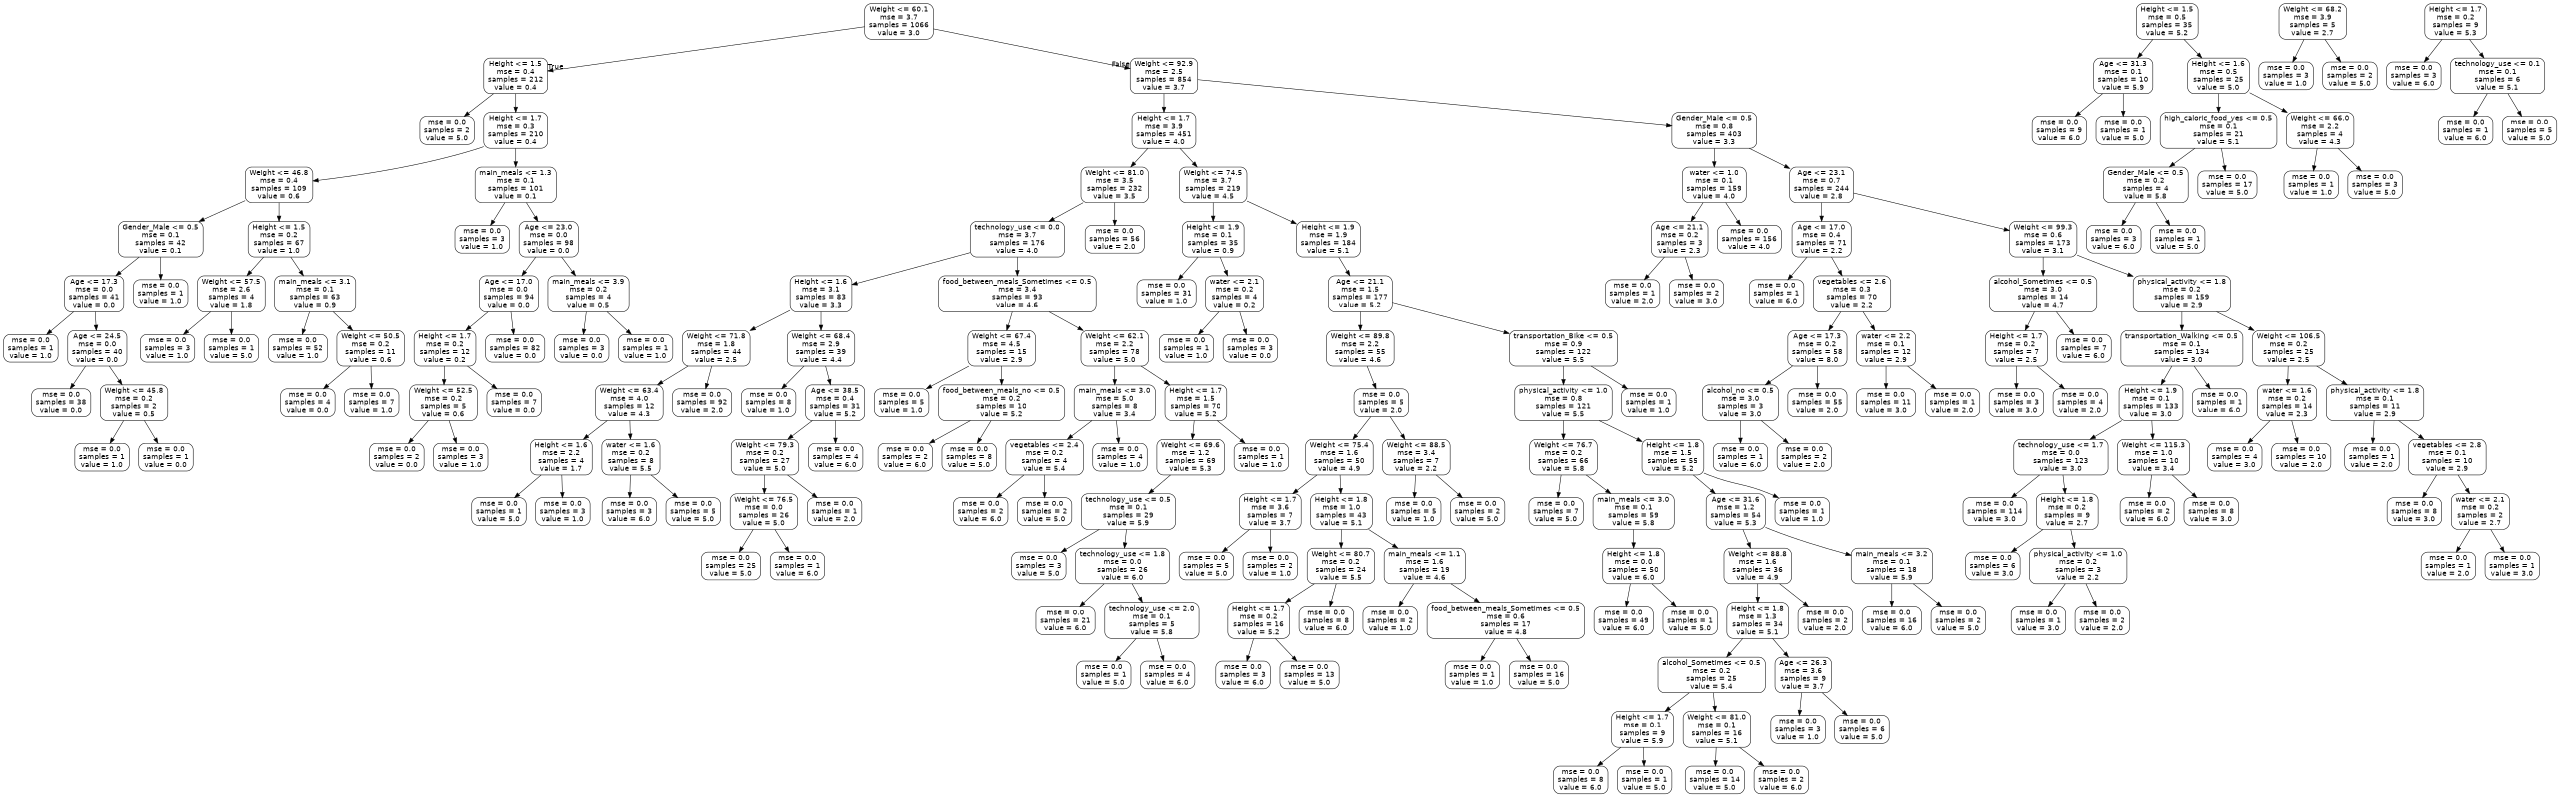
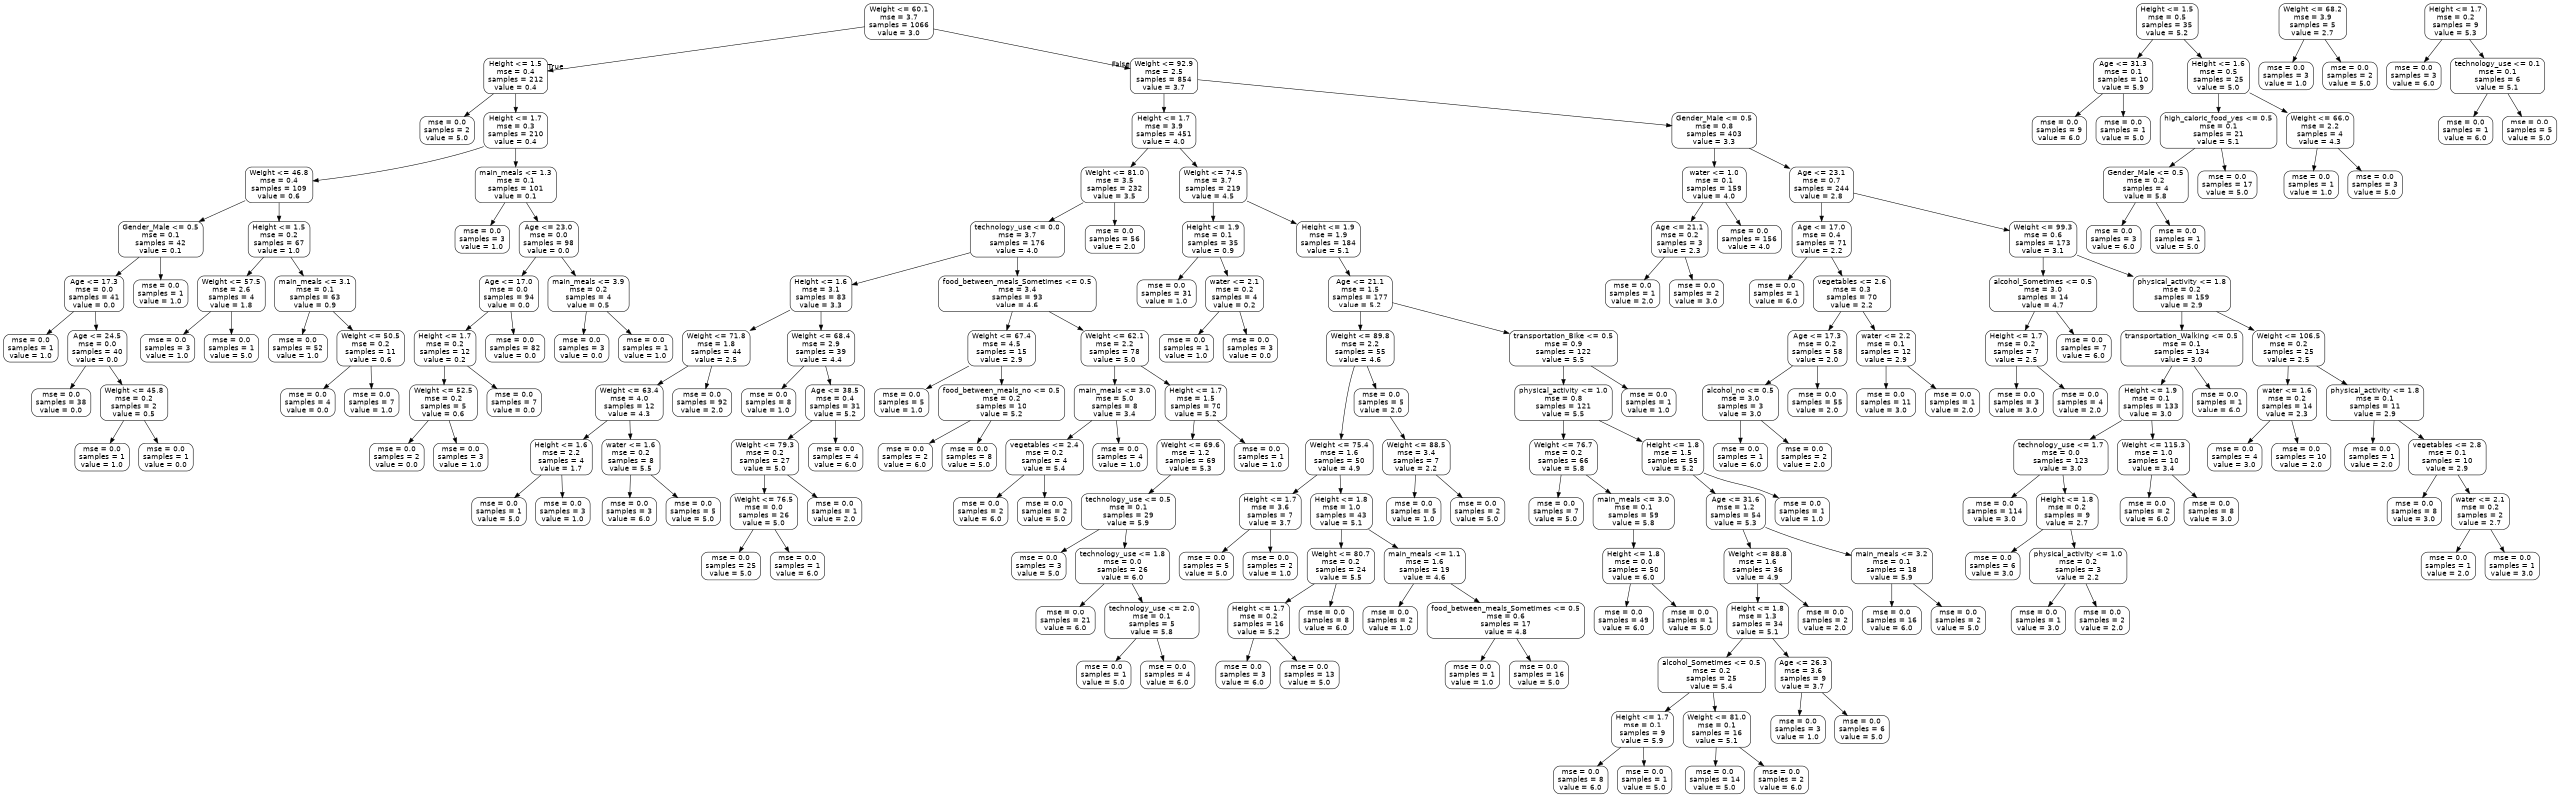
node "Age <= 17.3 mse = 0.2 samples = 58 value = 8.0": label "Age <= 17.3 mse = 0.2 samples = 58 value = 8.0" -> "Age <= 17.3 mse = 0.2 samples = 58 value = 2.0"
edge "mse = 0.0 samples = 5 value = 2.0" -> "Weight <= 75.4 mse = 1.6 samples = 50 value = 4.9": now "Weight <= 89.8 mse = 2.2 samples = 55 value = 4.6" -> "Weight <= 75.4 mse = 1.6 samples = 50 value = 4.9"
